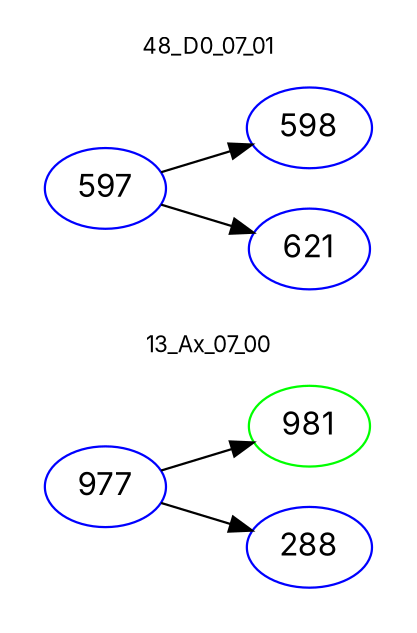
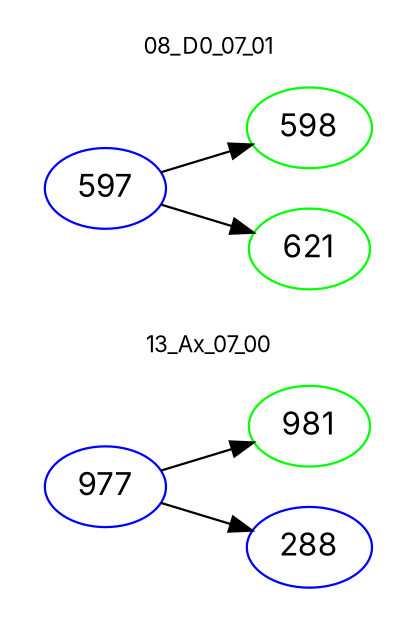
cluster "48_D0_07_01": label "48_D0_07_01" -> "08_D0_07_01"
node "598": color blue -> green
node "621": color blue -> green
